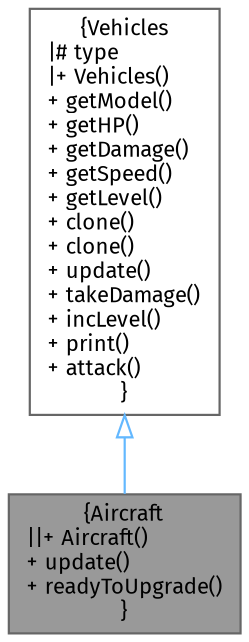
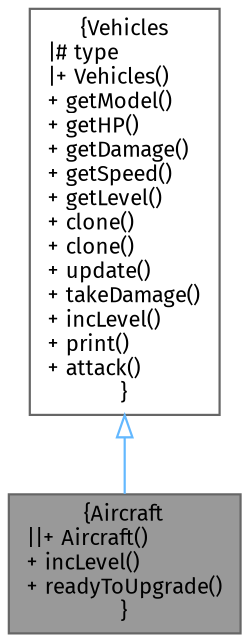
node "{Aircraft ||+ Aircraft() + update() + readyToUpgrade() }": label "{Aircraft ||+ Aircraft() + update() + readyToUpgrade() }" -> "{Aircraft ||+ Aircraft() + incLevel() + readyToUpgrade() }"
